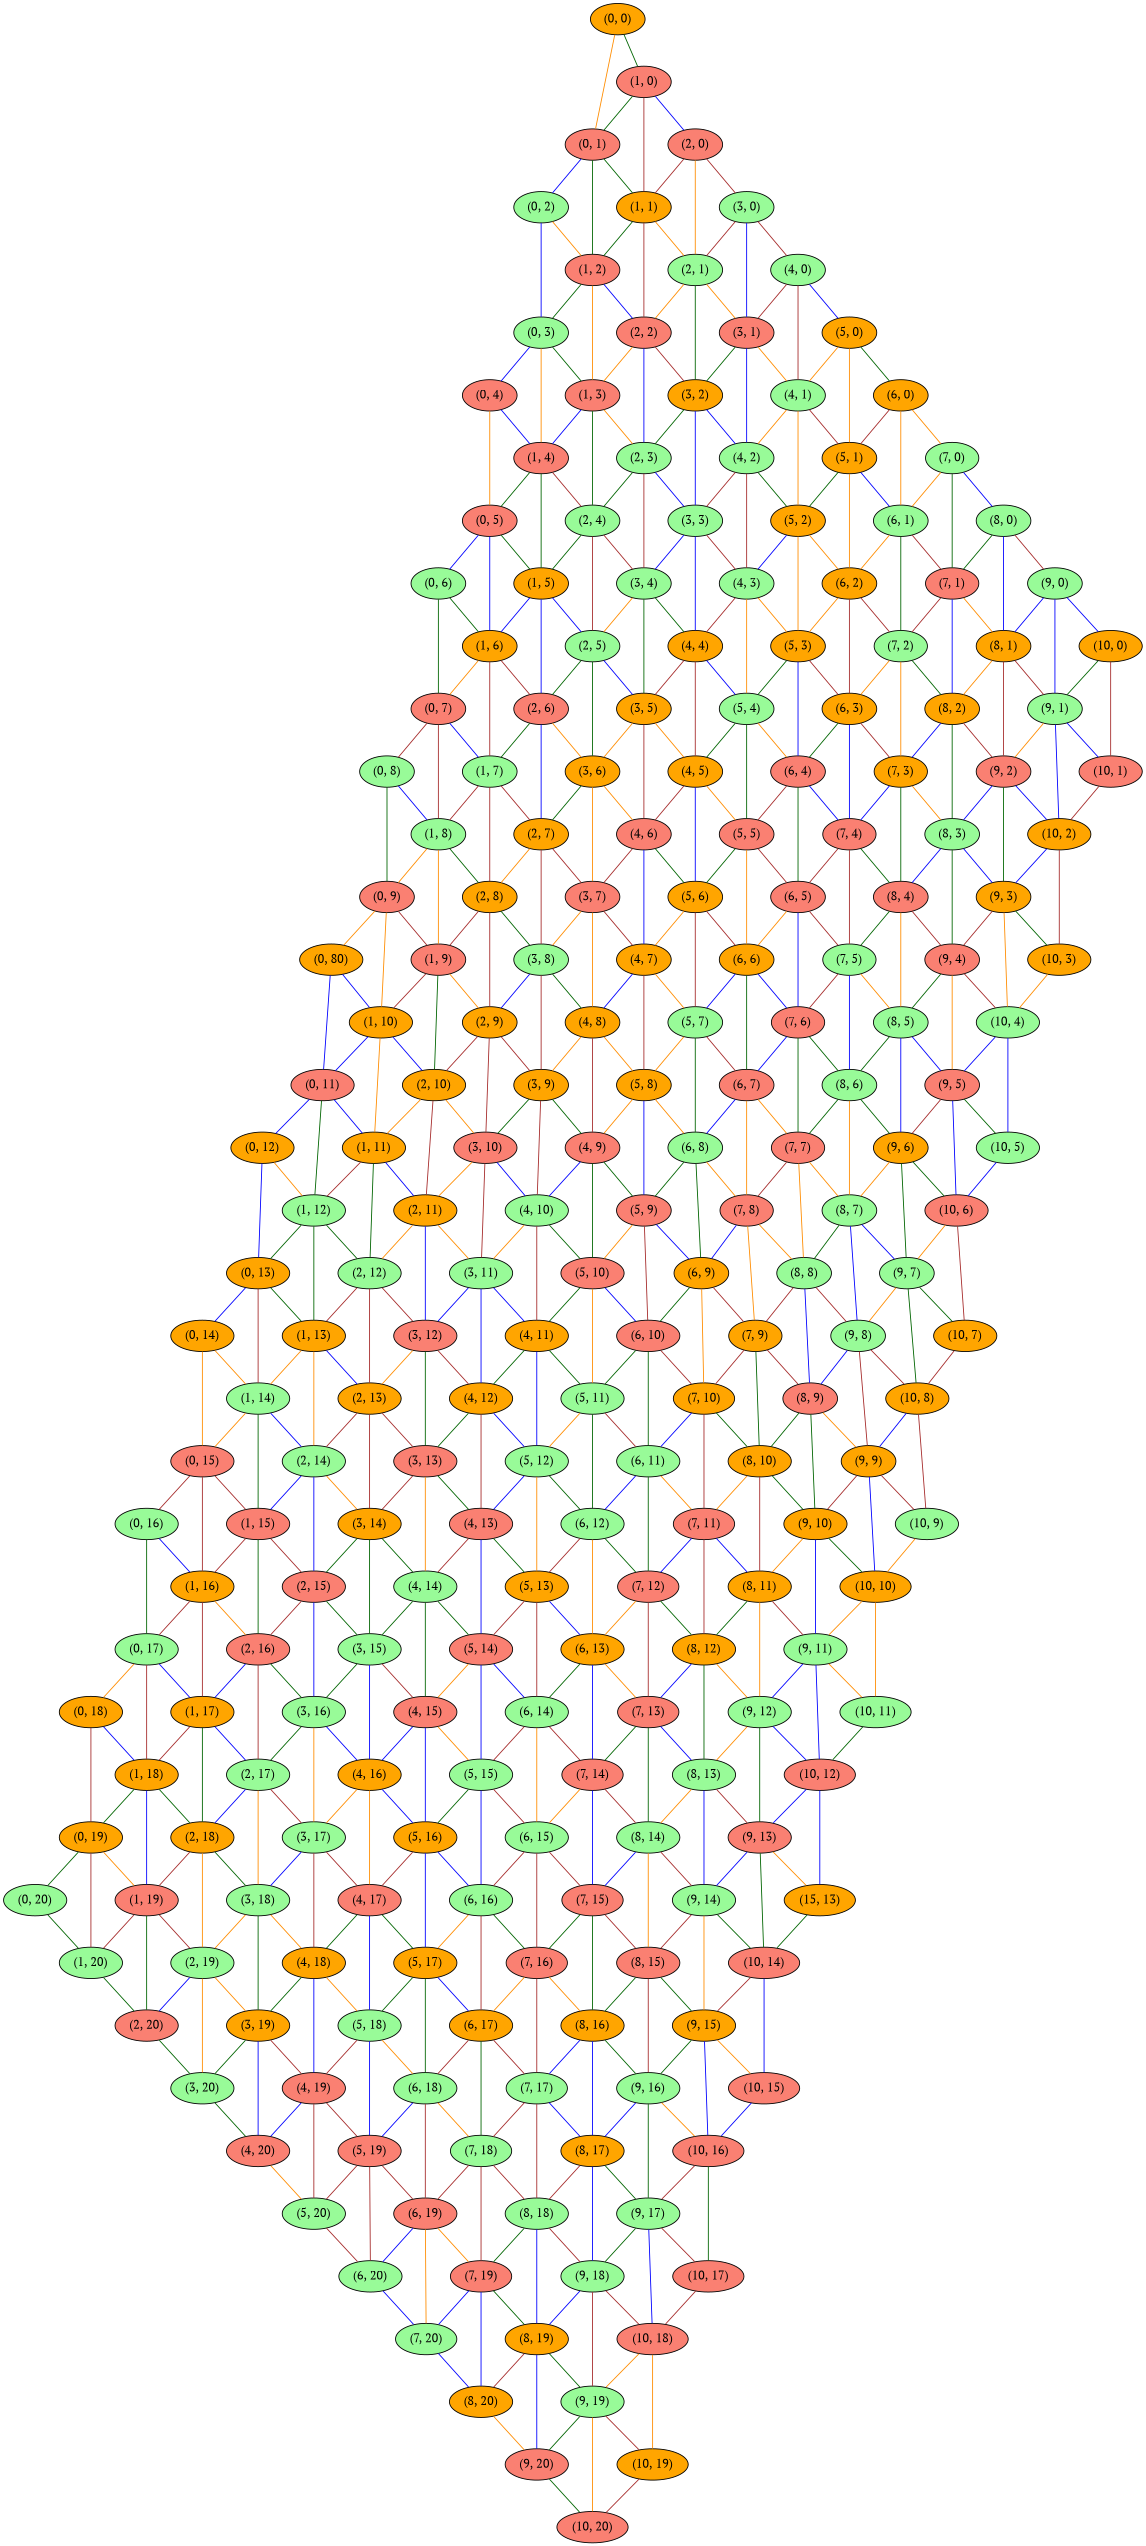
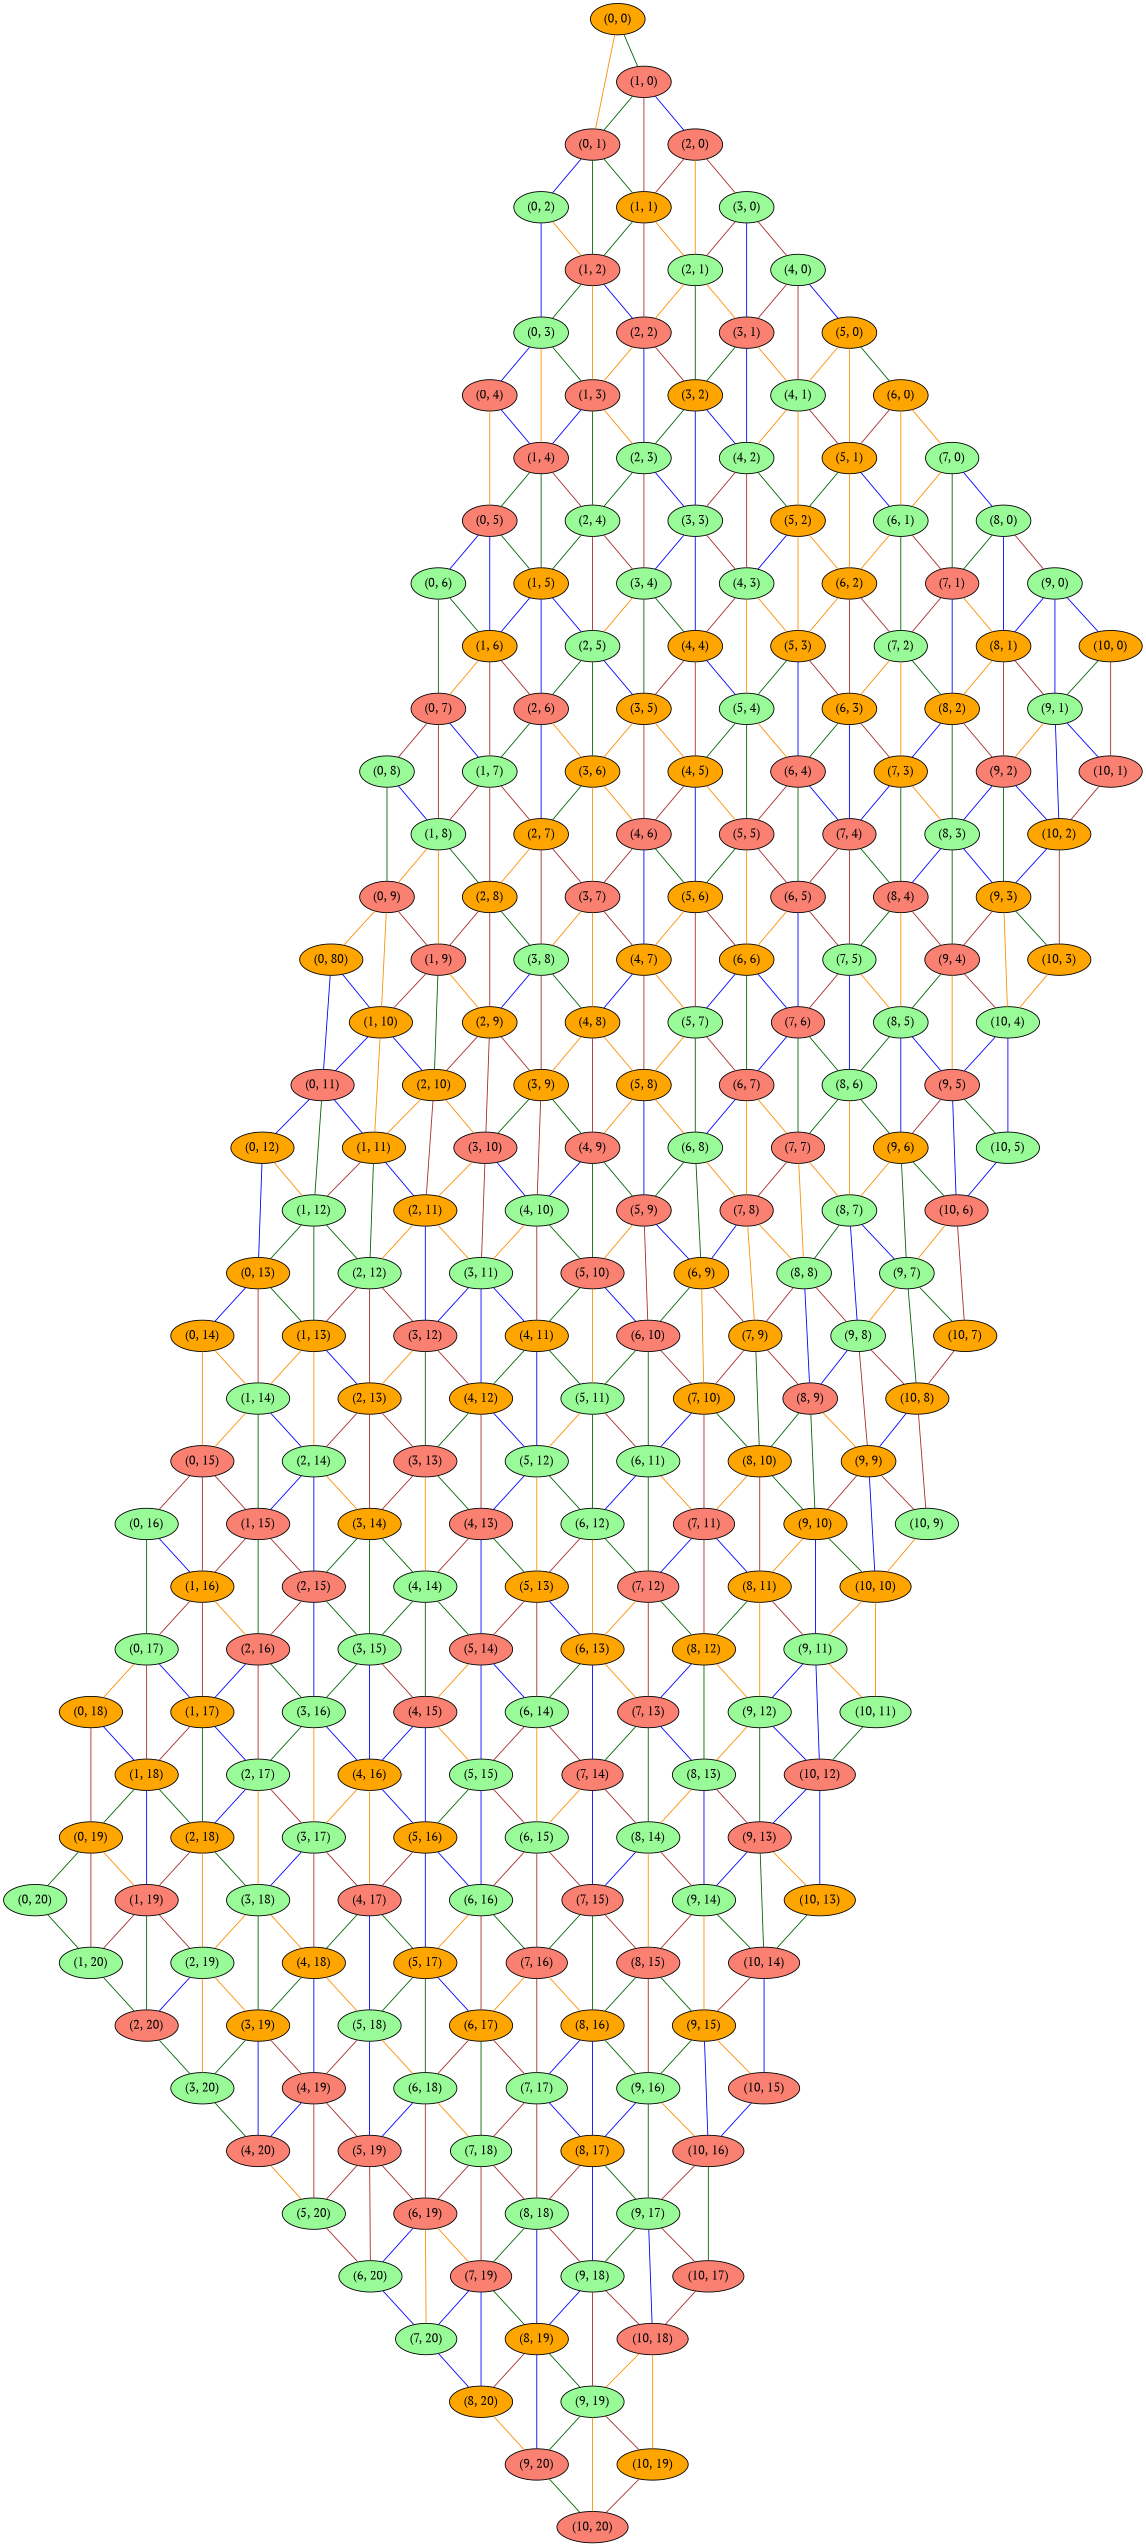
node "(15, 13)": label "(15, 13)" -> "(10, 13)"
